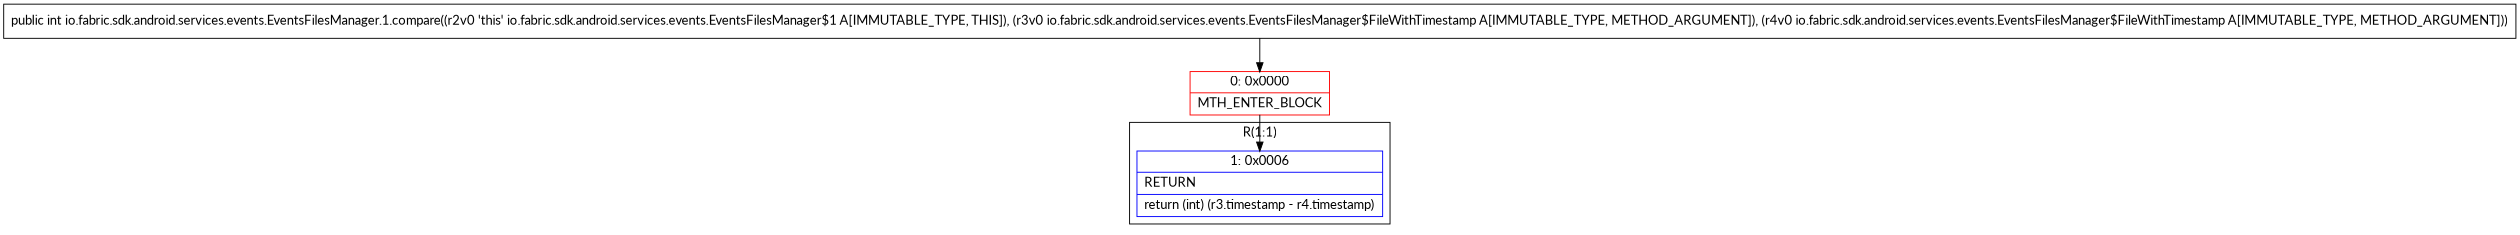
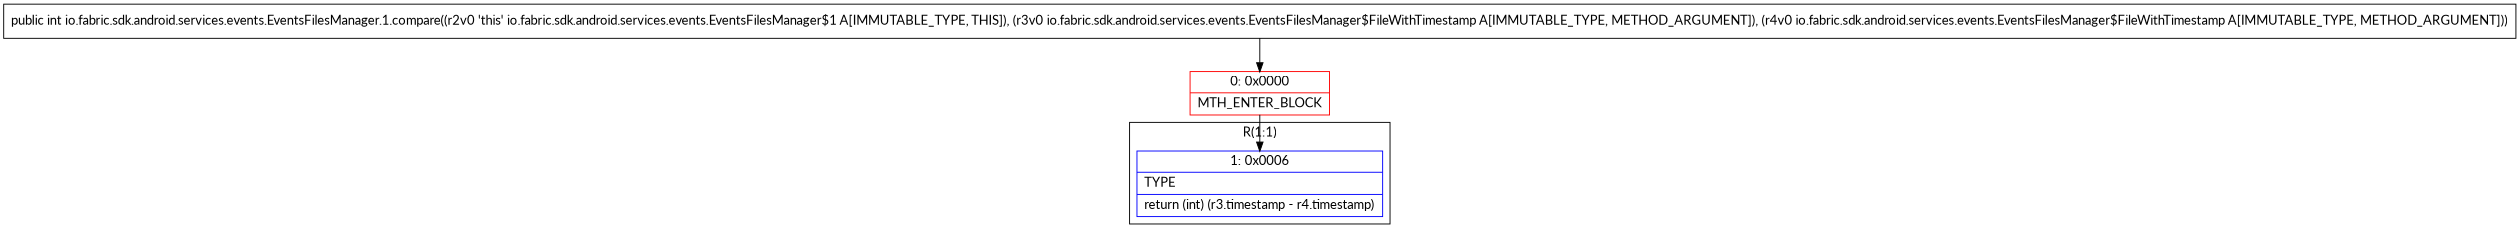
node "1: 0x0006": text "RETURN" -> "TYPE"
